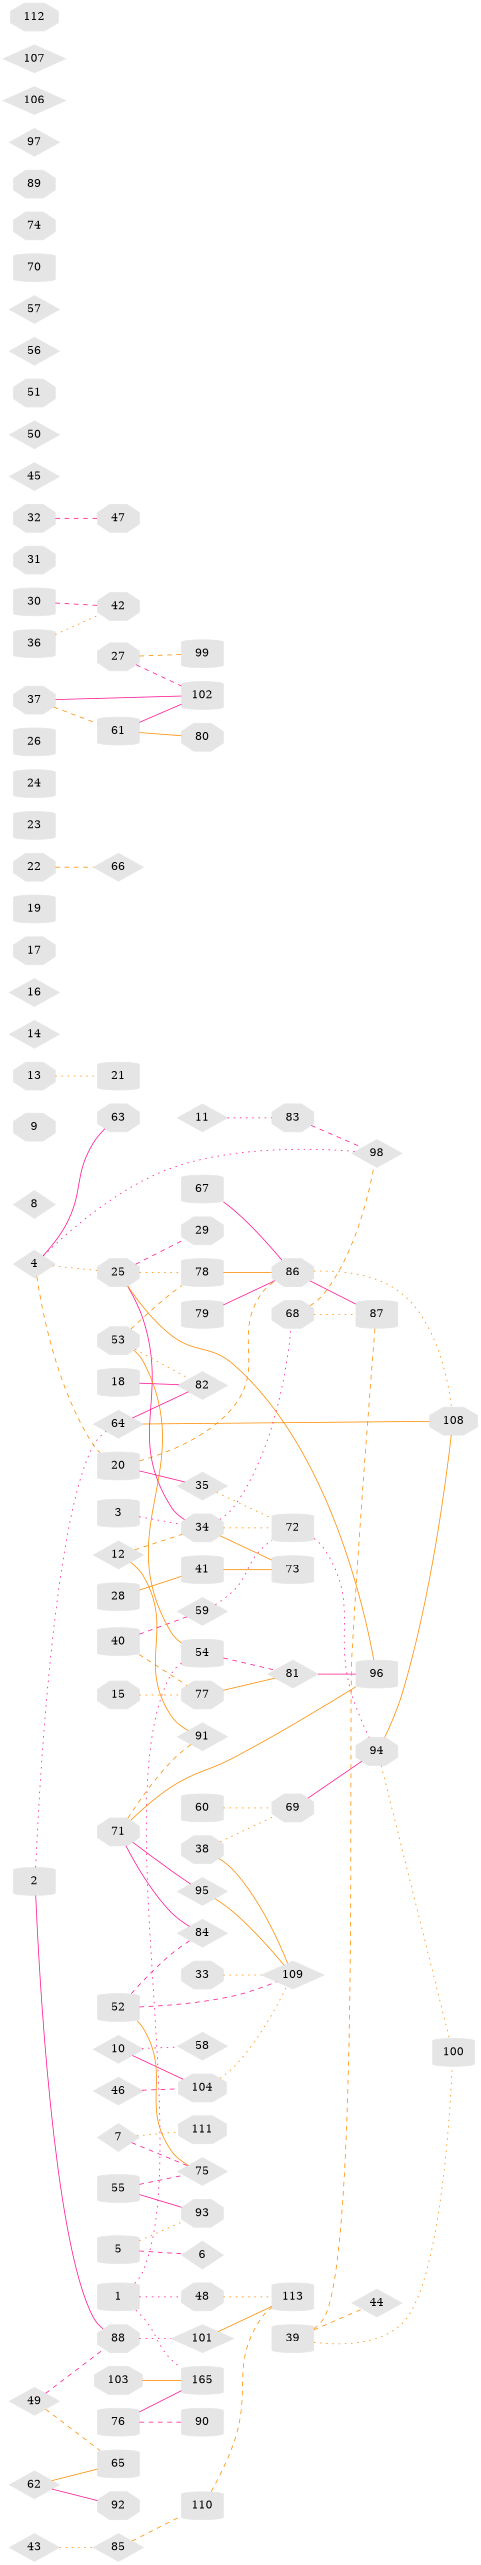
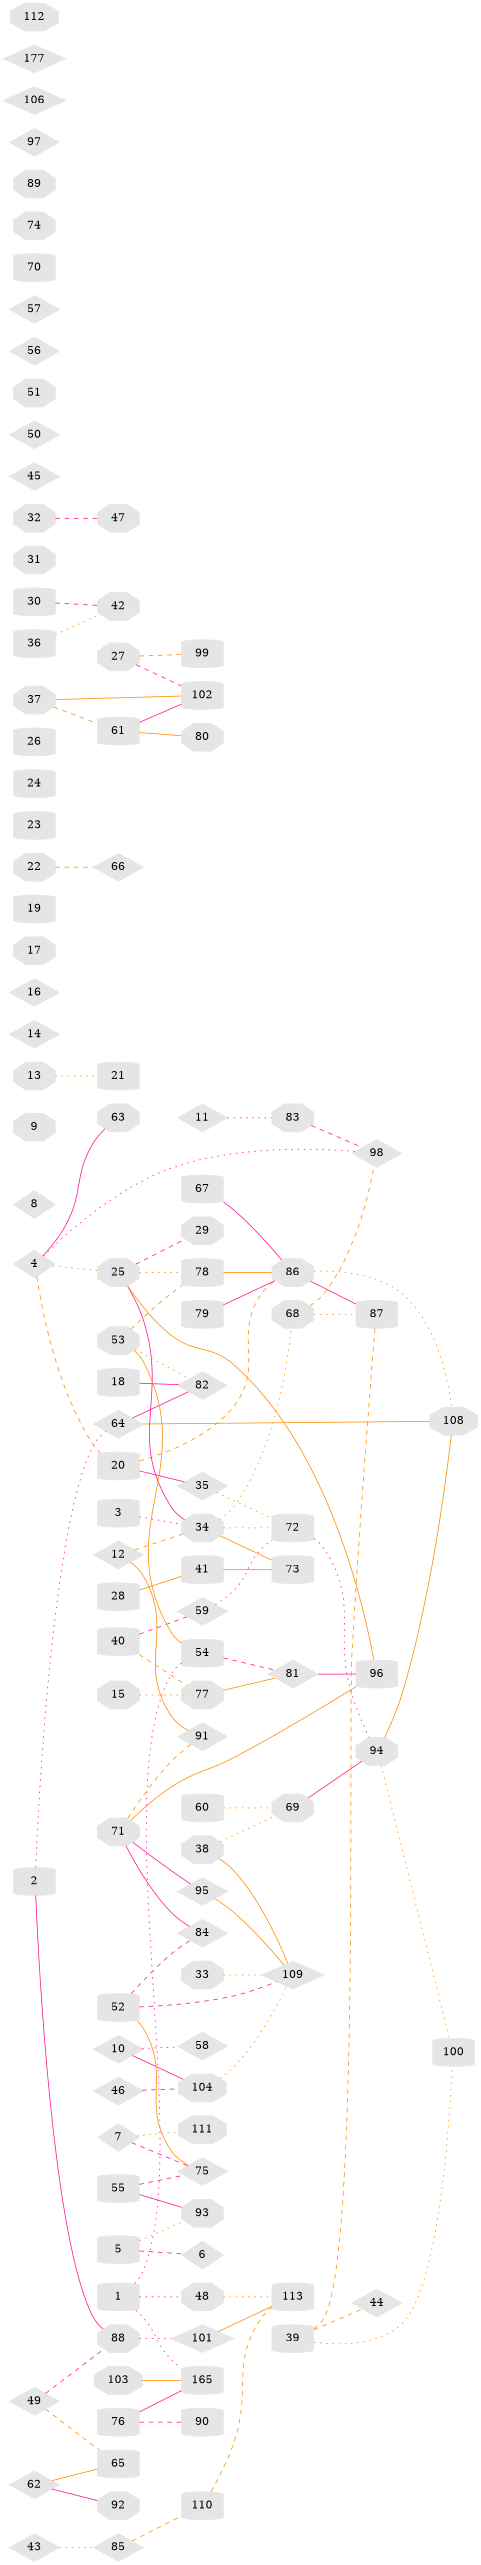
node "107": label "107" -> "177"
edge "102" -- "37": color deeppink -> darkorange
edge "68" -- "34": color deeppink -> darkorange
